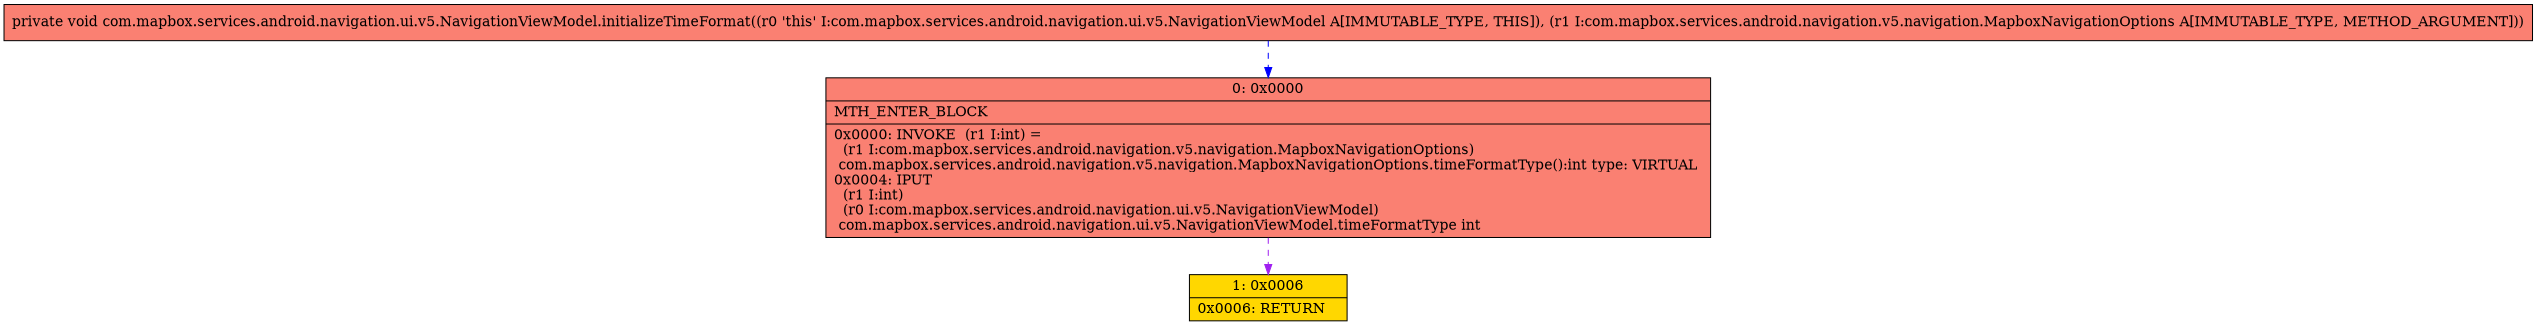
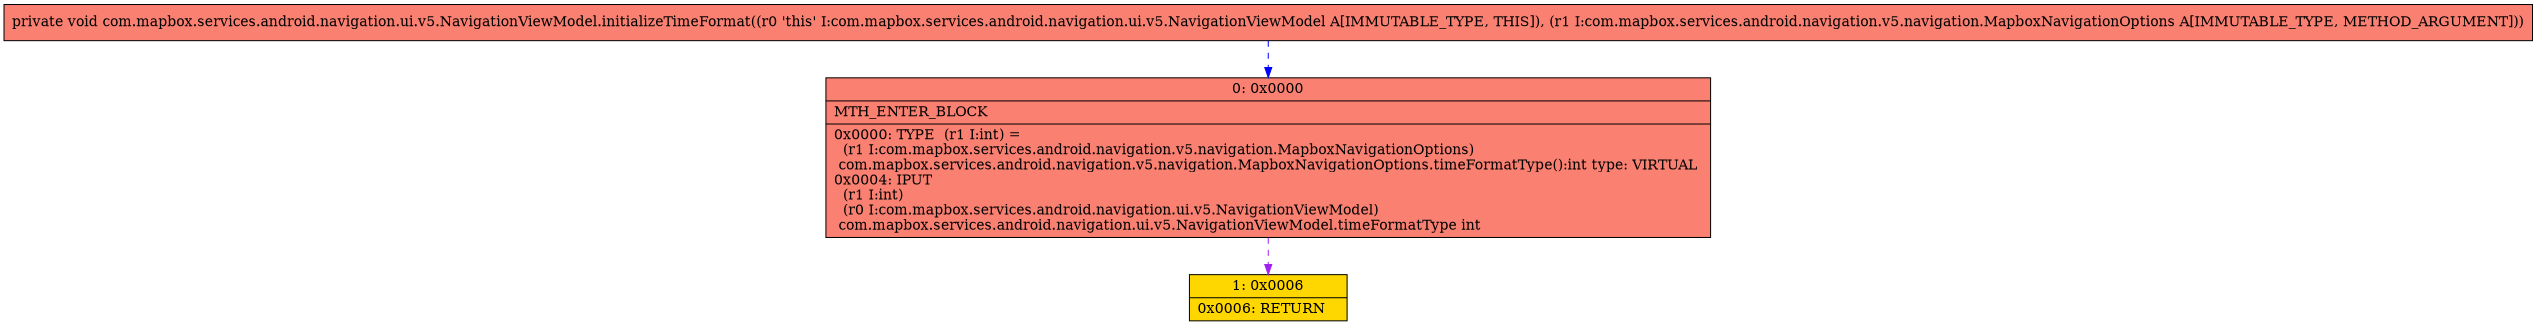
node "0: 0x0000": text "0x0000: INVOKE  (r1 I:int) =" -> "0x0000: TYPE  (r1 I:int) ="
